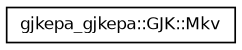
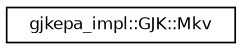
node "gjkepa_gjkepa::GJK::Mkv": label "gjkepa_gjkepa::GJK::Mkv" -> "gjkepa_impl::GJK::Mkv"
